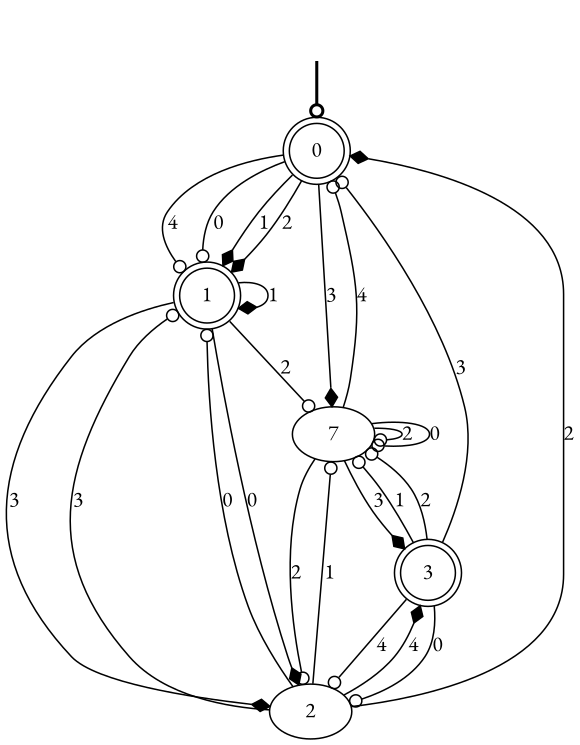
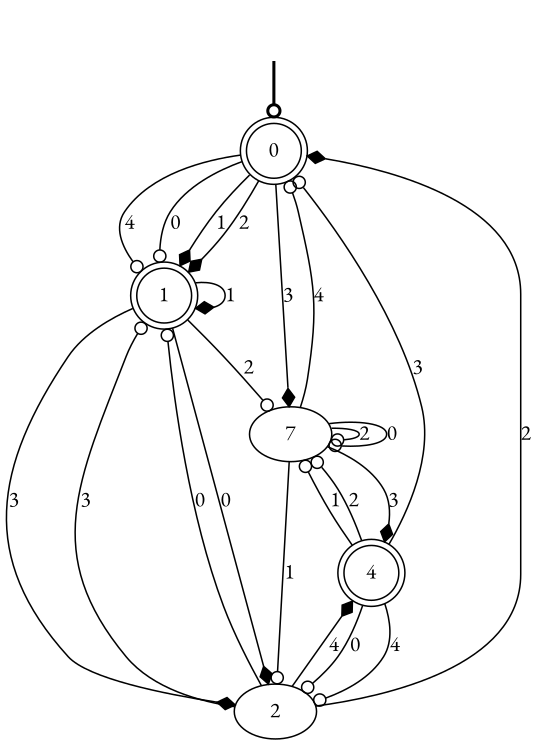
edge "7" -> "2": label "2" -> "1"
node "3": label "3" -> "4"
edge "2" -> "7": removed, label "1"
